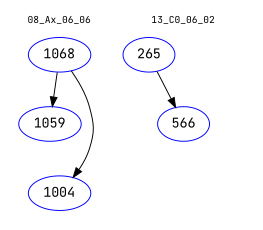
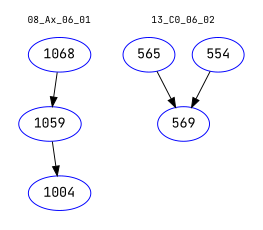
cluster "08_Ax_06_06": label "08_Ax_06_06" -> "08_Ax_06_01"
node "265": label "265" -> "565"
node "554": added
edge "1068" -> "1004": now "1059" -> "1004"
node "566": label "566" -> "569"
